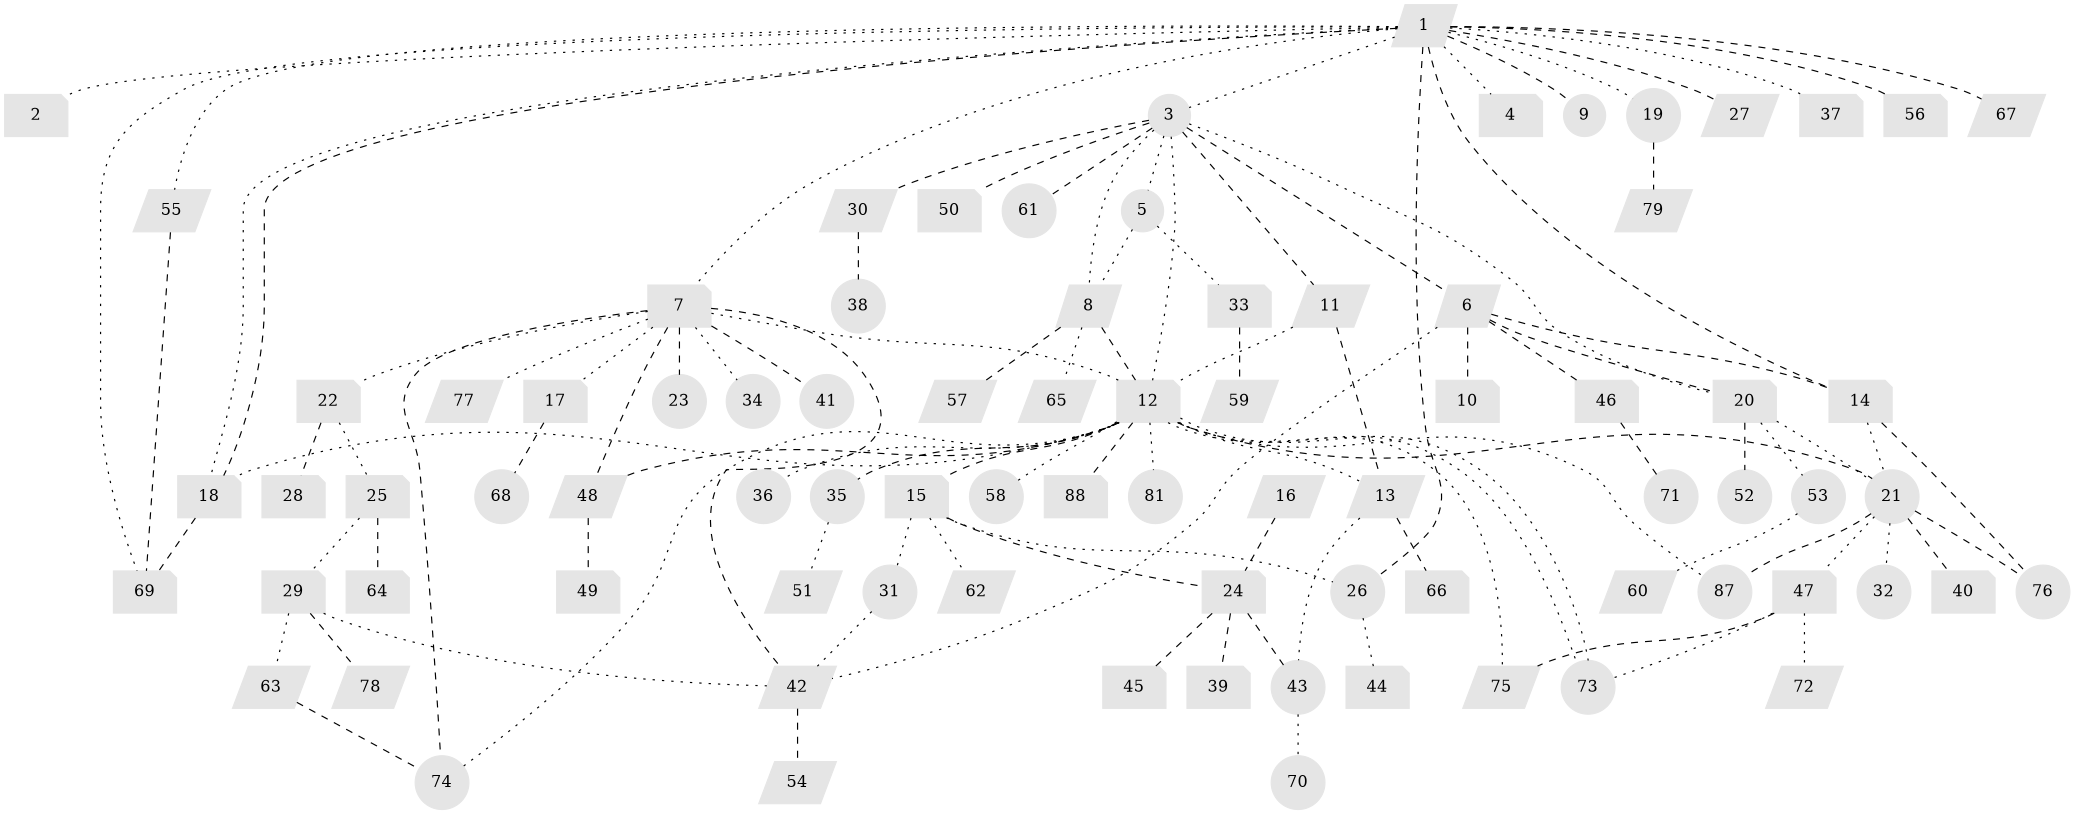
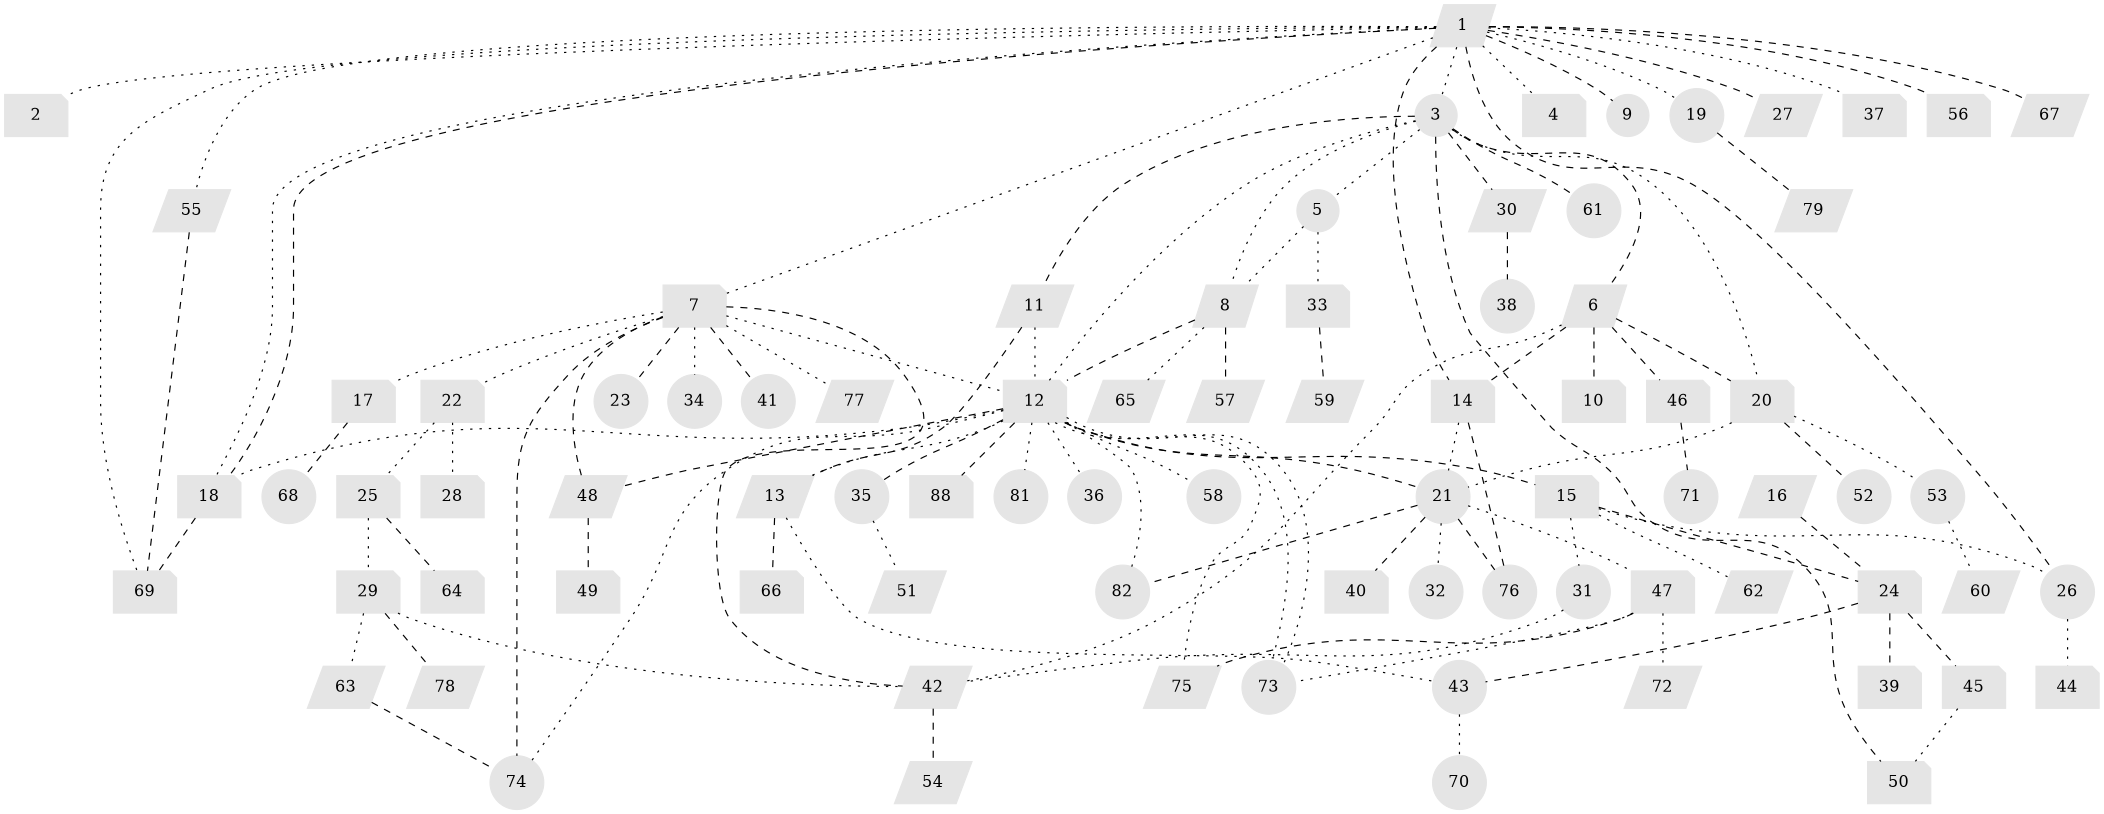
edge "22" -- "28": style dashed -> dotted
node "87": label "87" -> "82"
edge "45" -- "50": added
